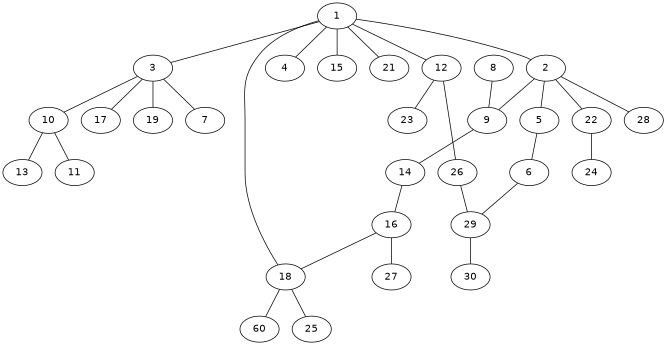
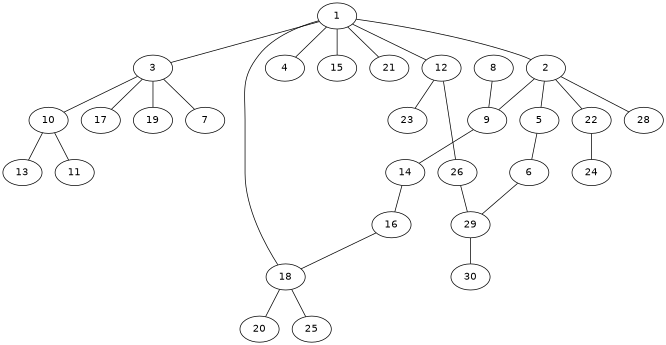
node "27": removed
node "60": label "60" -> "20"
